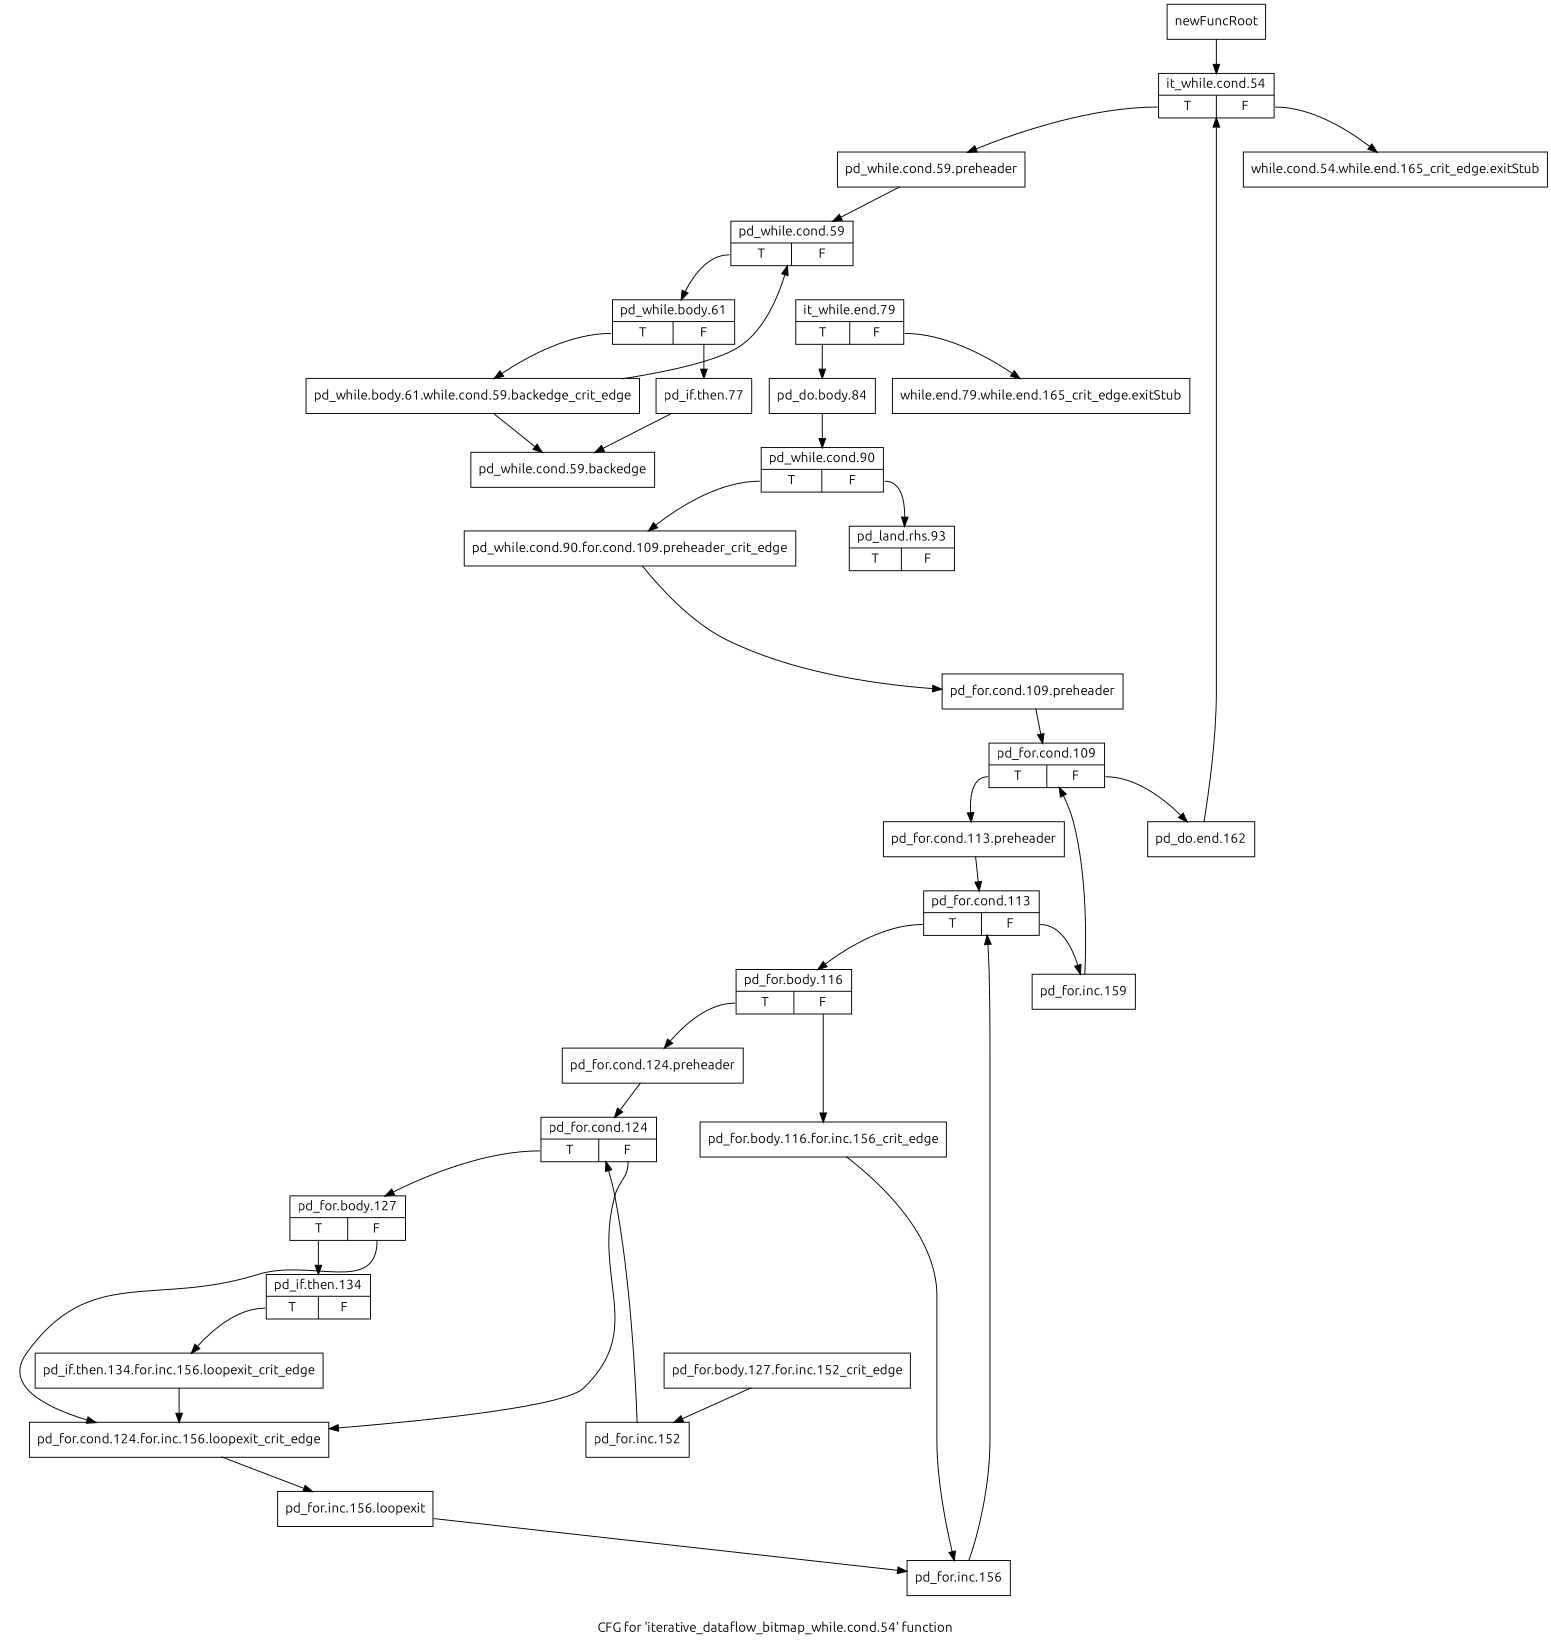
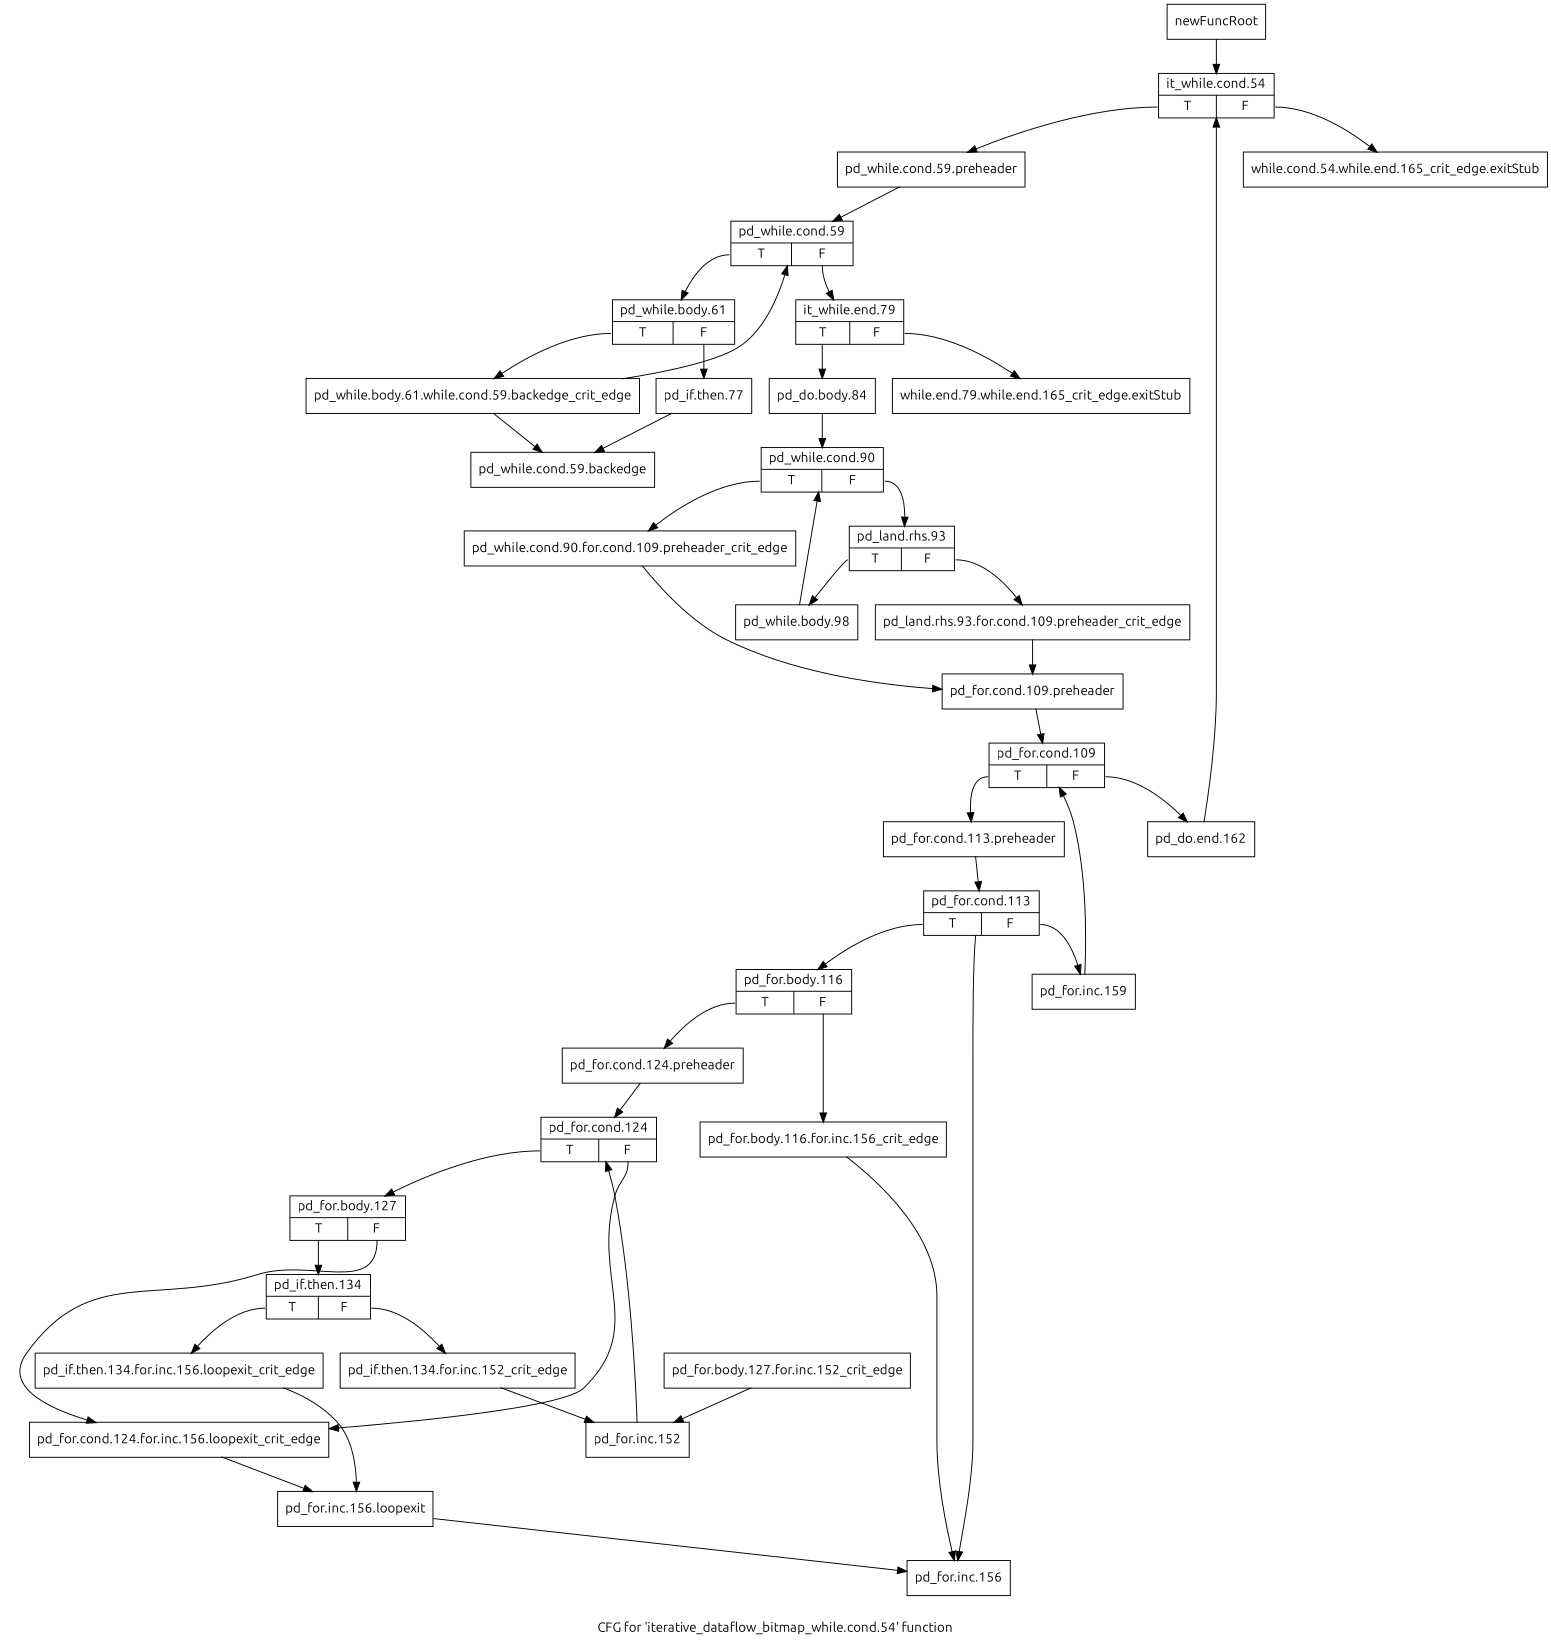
edge "pd_while.cond.59" -> "it_while.end.79": added
node "pd_while.body.98": added
node "pd_land.rhs.93.for.cond.109.preheader_crit_edge": added
edge "pd_for.inc.156" -> "pd_for.cond.113": reversed
node "pd_if.then.134.for.inc.152_crit_edge": added
edge "pd_if.then.134.for.inc.156.loopexit_crit_edge" -> "pd_for.cond.124.for.inc.156.loopexit_crit_edge": now "pd_if.then.134.for.inc.156.loopexit_crit_edge" -> "pd_for.inc.156.loopexit"
